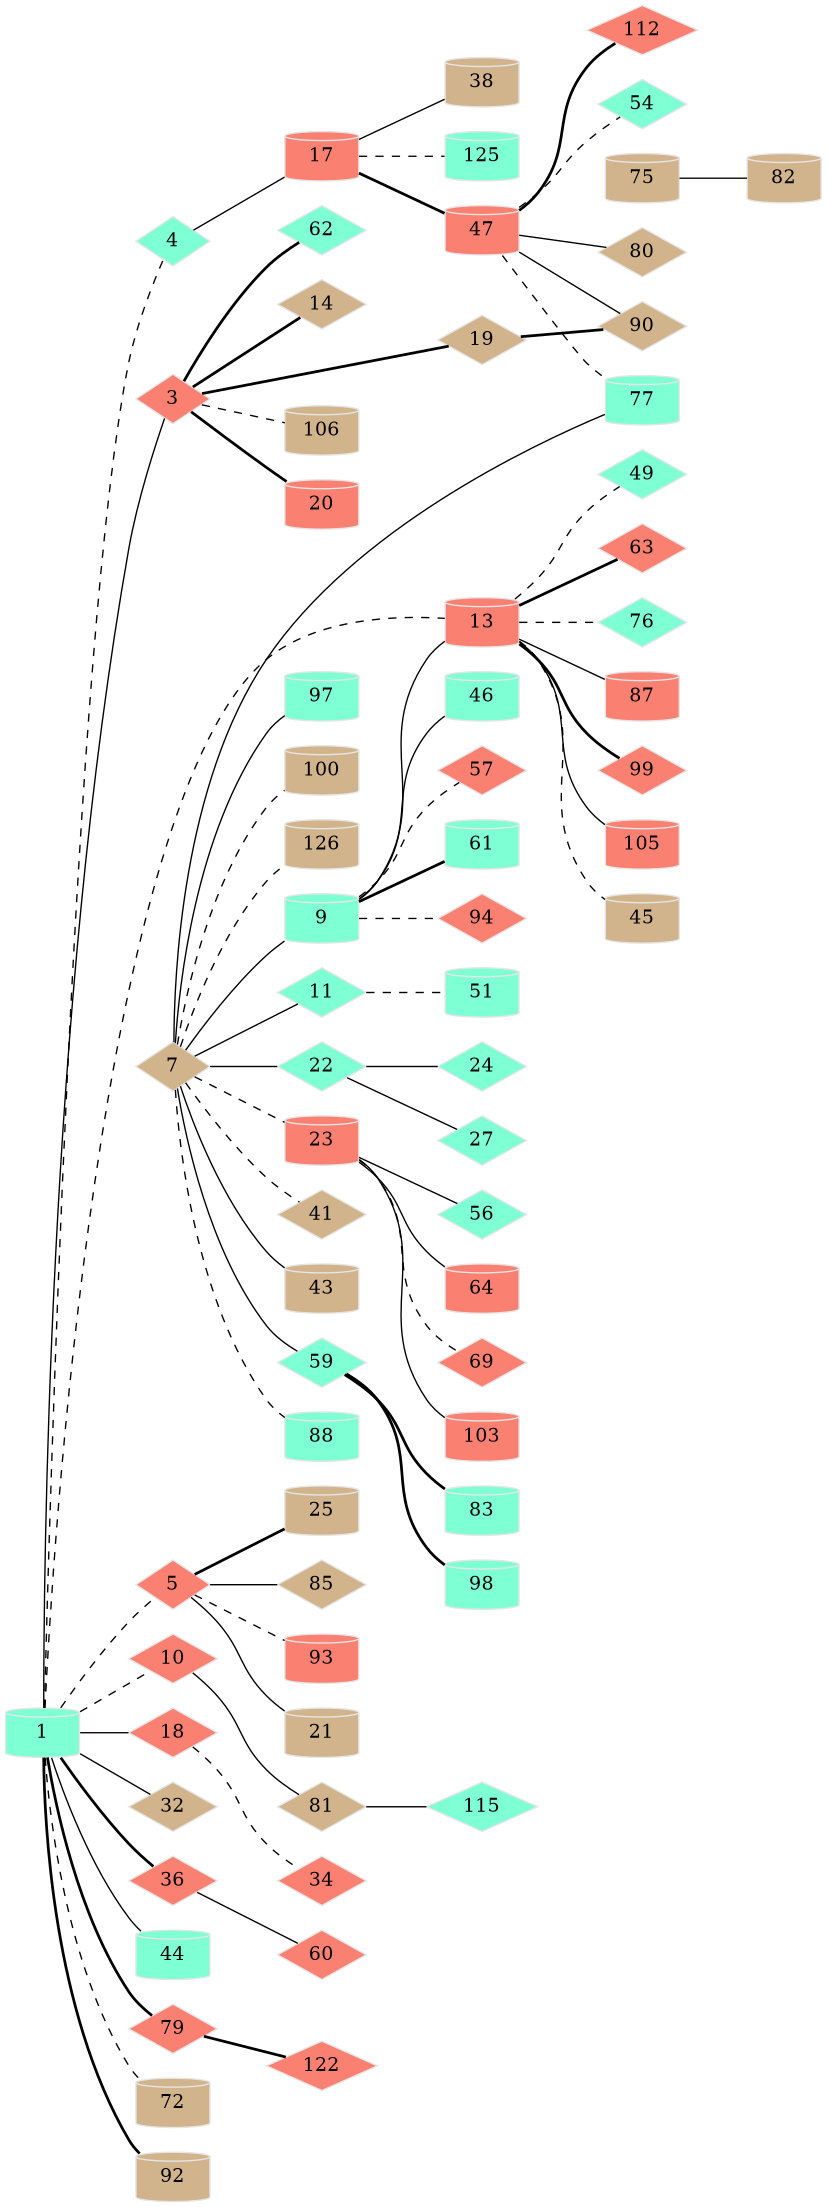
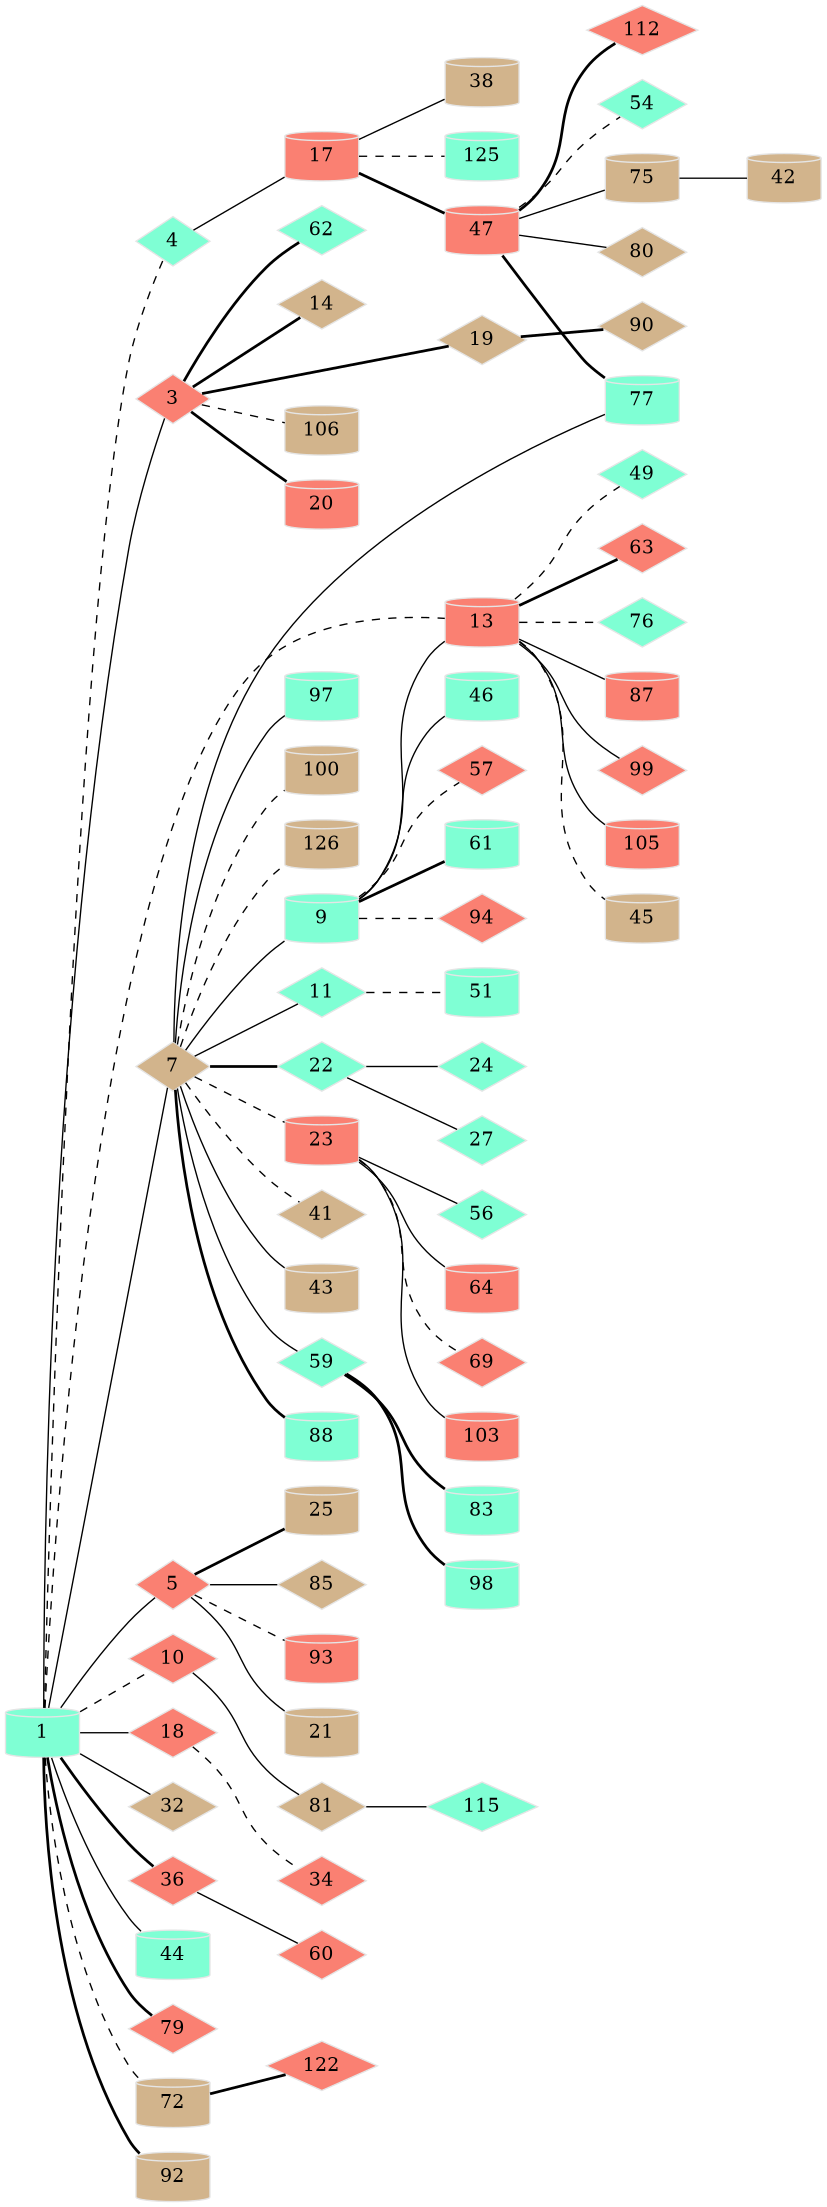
node "82": label "82" -> "42"
edge "47" -- "90": now "47" -- "75"
edge "47" -- "77": style dashed -> bold
edge "13" -- "99": style bold -> solid
edge "7" -- "22": style solid -> bold
edge "7" -- "88": style dashed -> bold
edge "7" -- "1": added
edge "5" -- "1": style dashed -> solid
edge "79" -- "122": now "72" -- "122"
